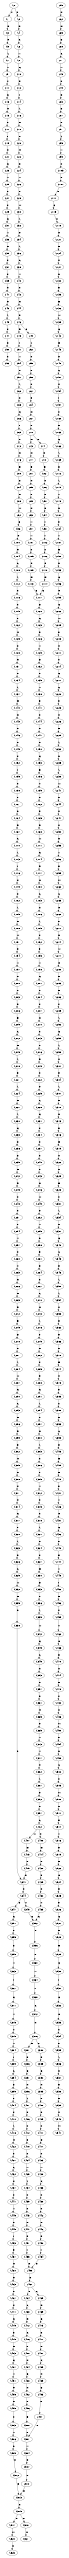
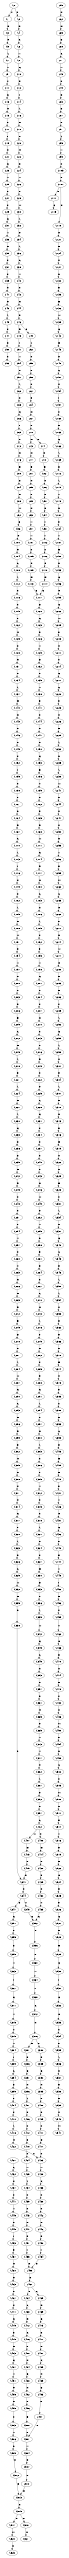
edge "S115" -> "S118": now "S107" -> "S118"
edge "S422" -> "S427": now "S422" -> "S423"
